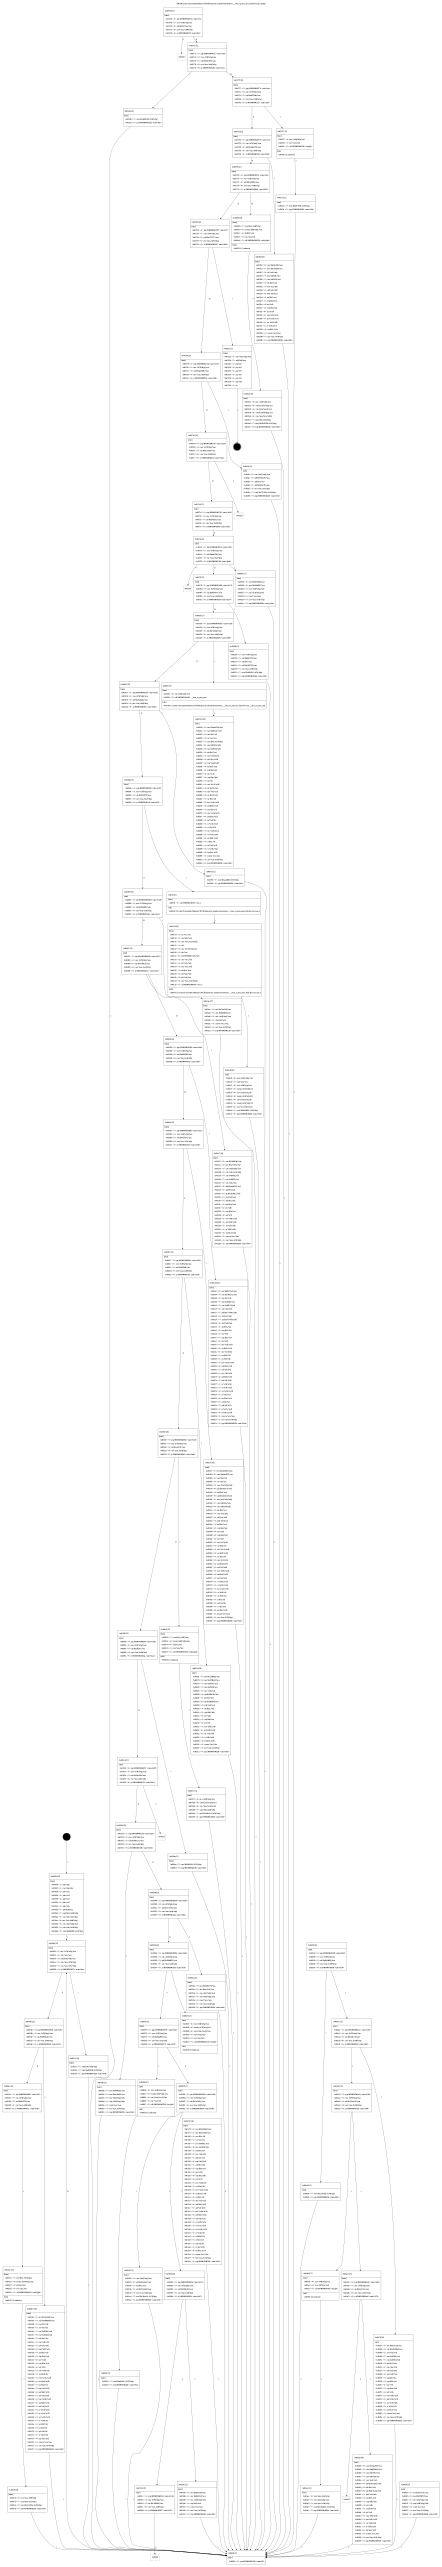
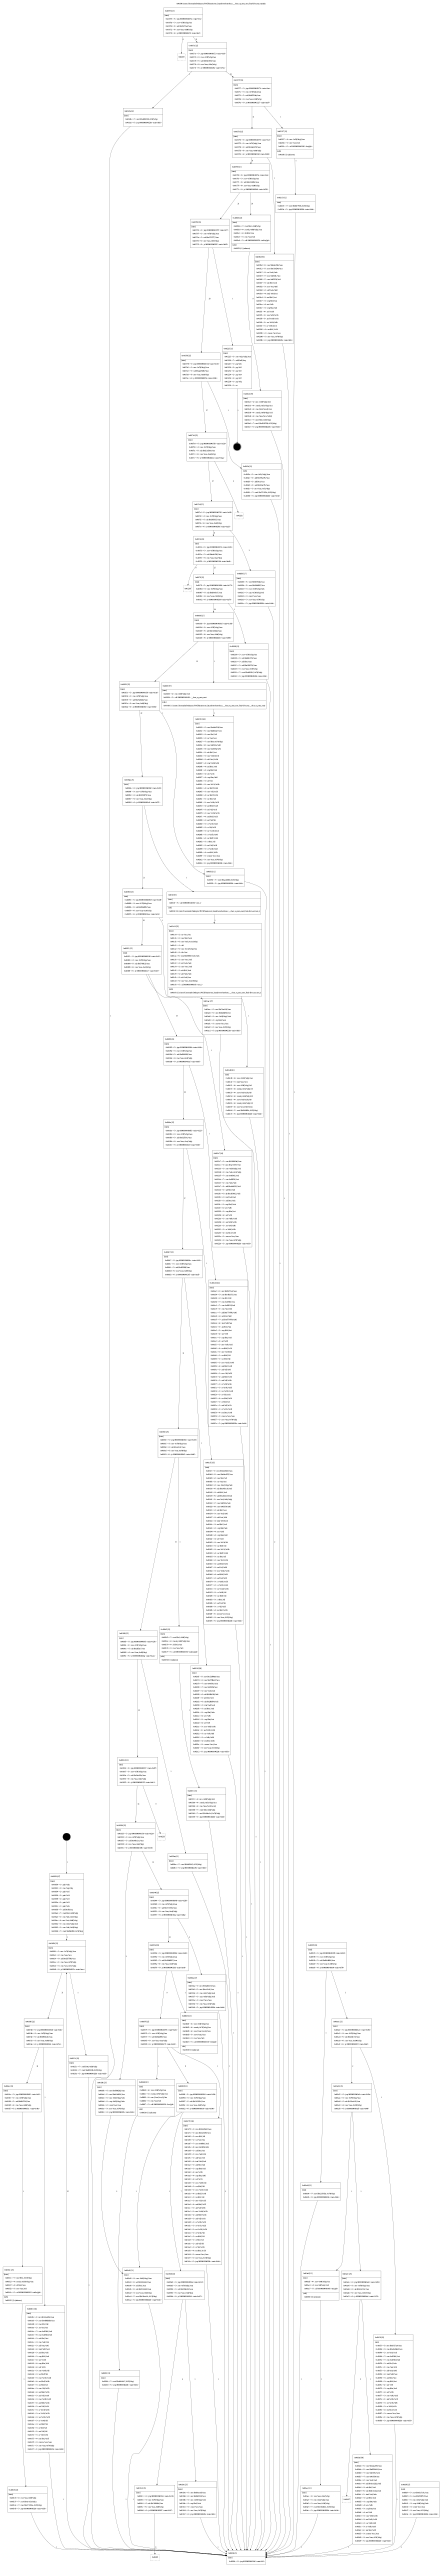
edge "0x4017e6 [25]" -> "0x4020b6 [27]": now "0x4017cd [25]" -> "0x4020b6 [27]"
edge "0x401976 [25]" -> "0x401c79 [134]": added, label "1"
edge "0x401b9b [27]" -> "0x40228e [5]": now "0x401b9b [27]" -> "0x401e90 [31]"
